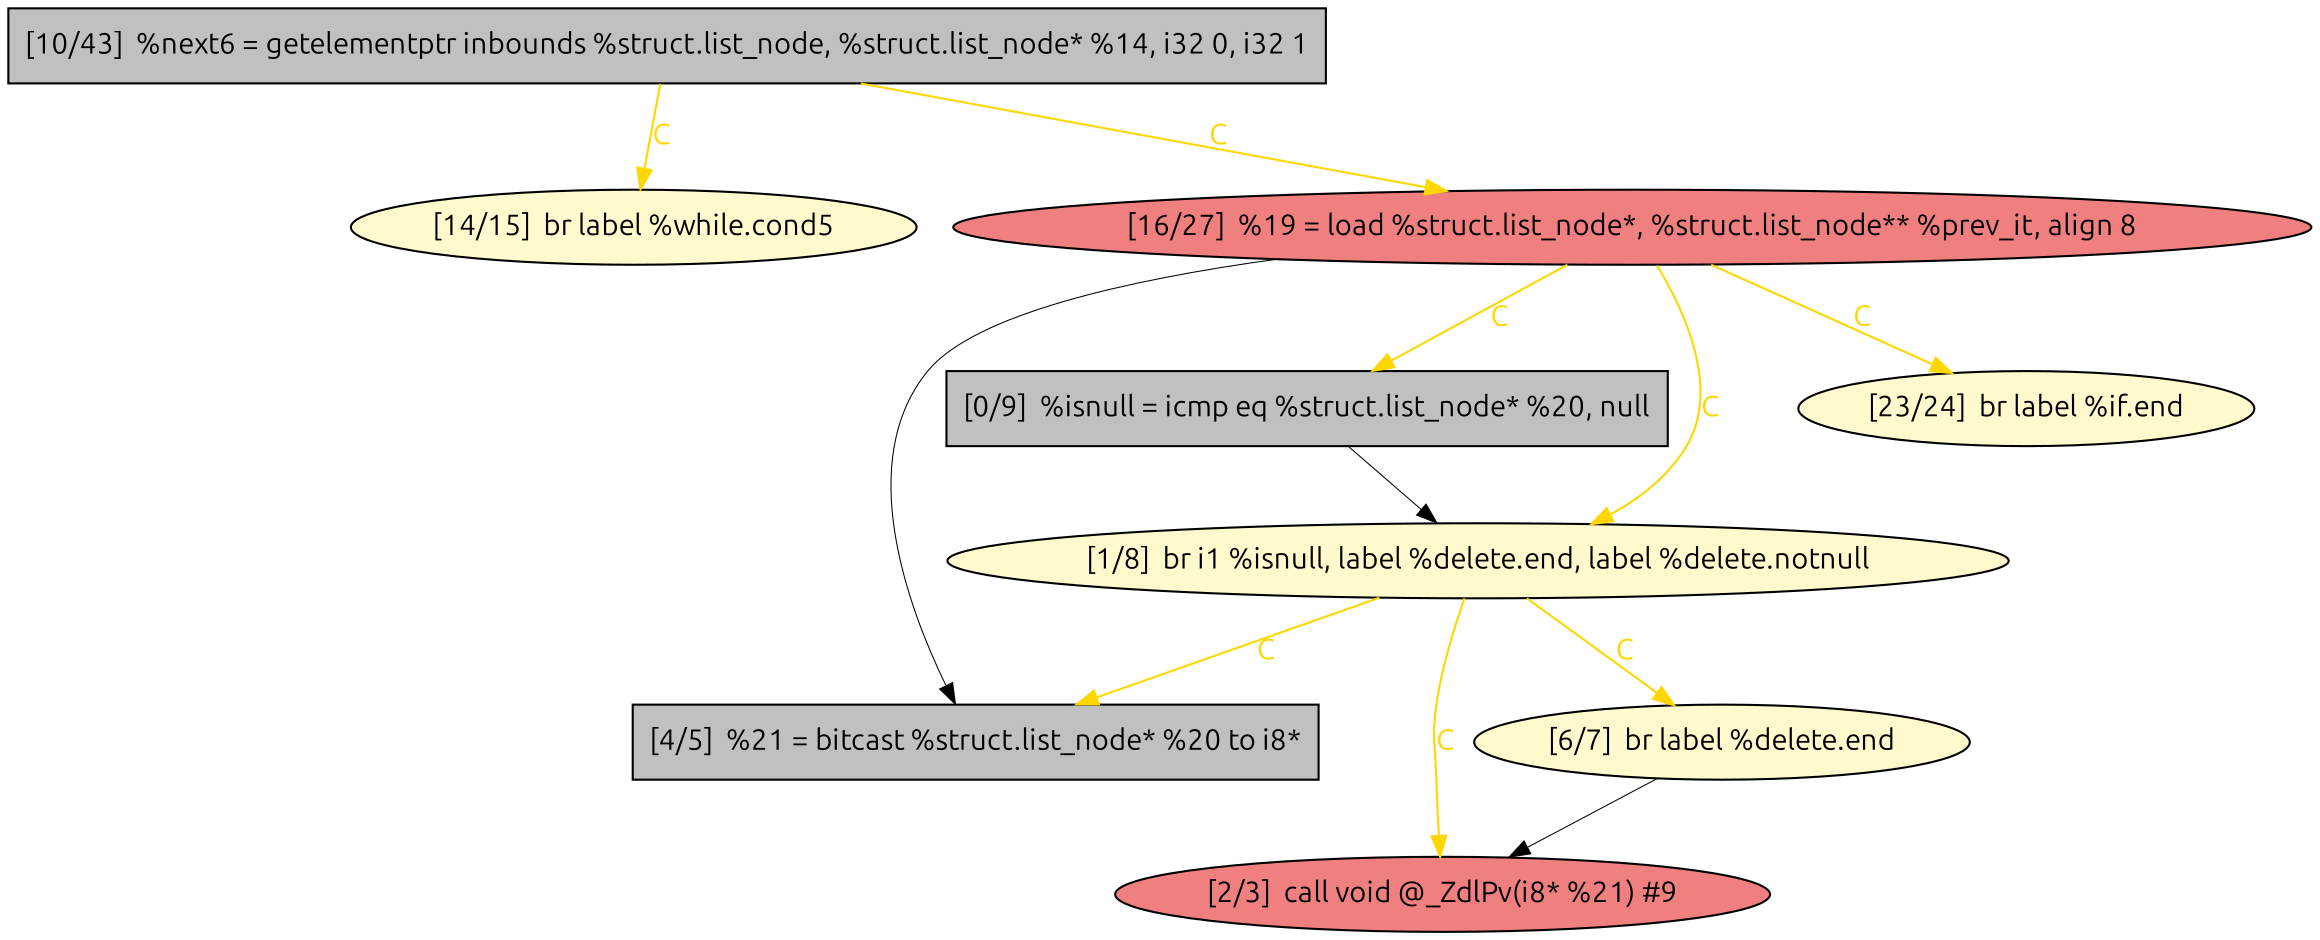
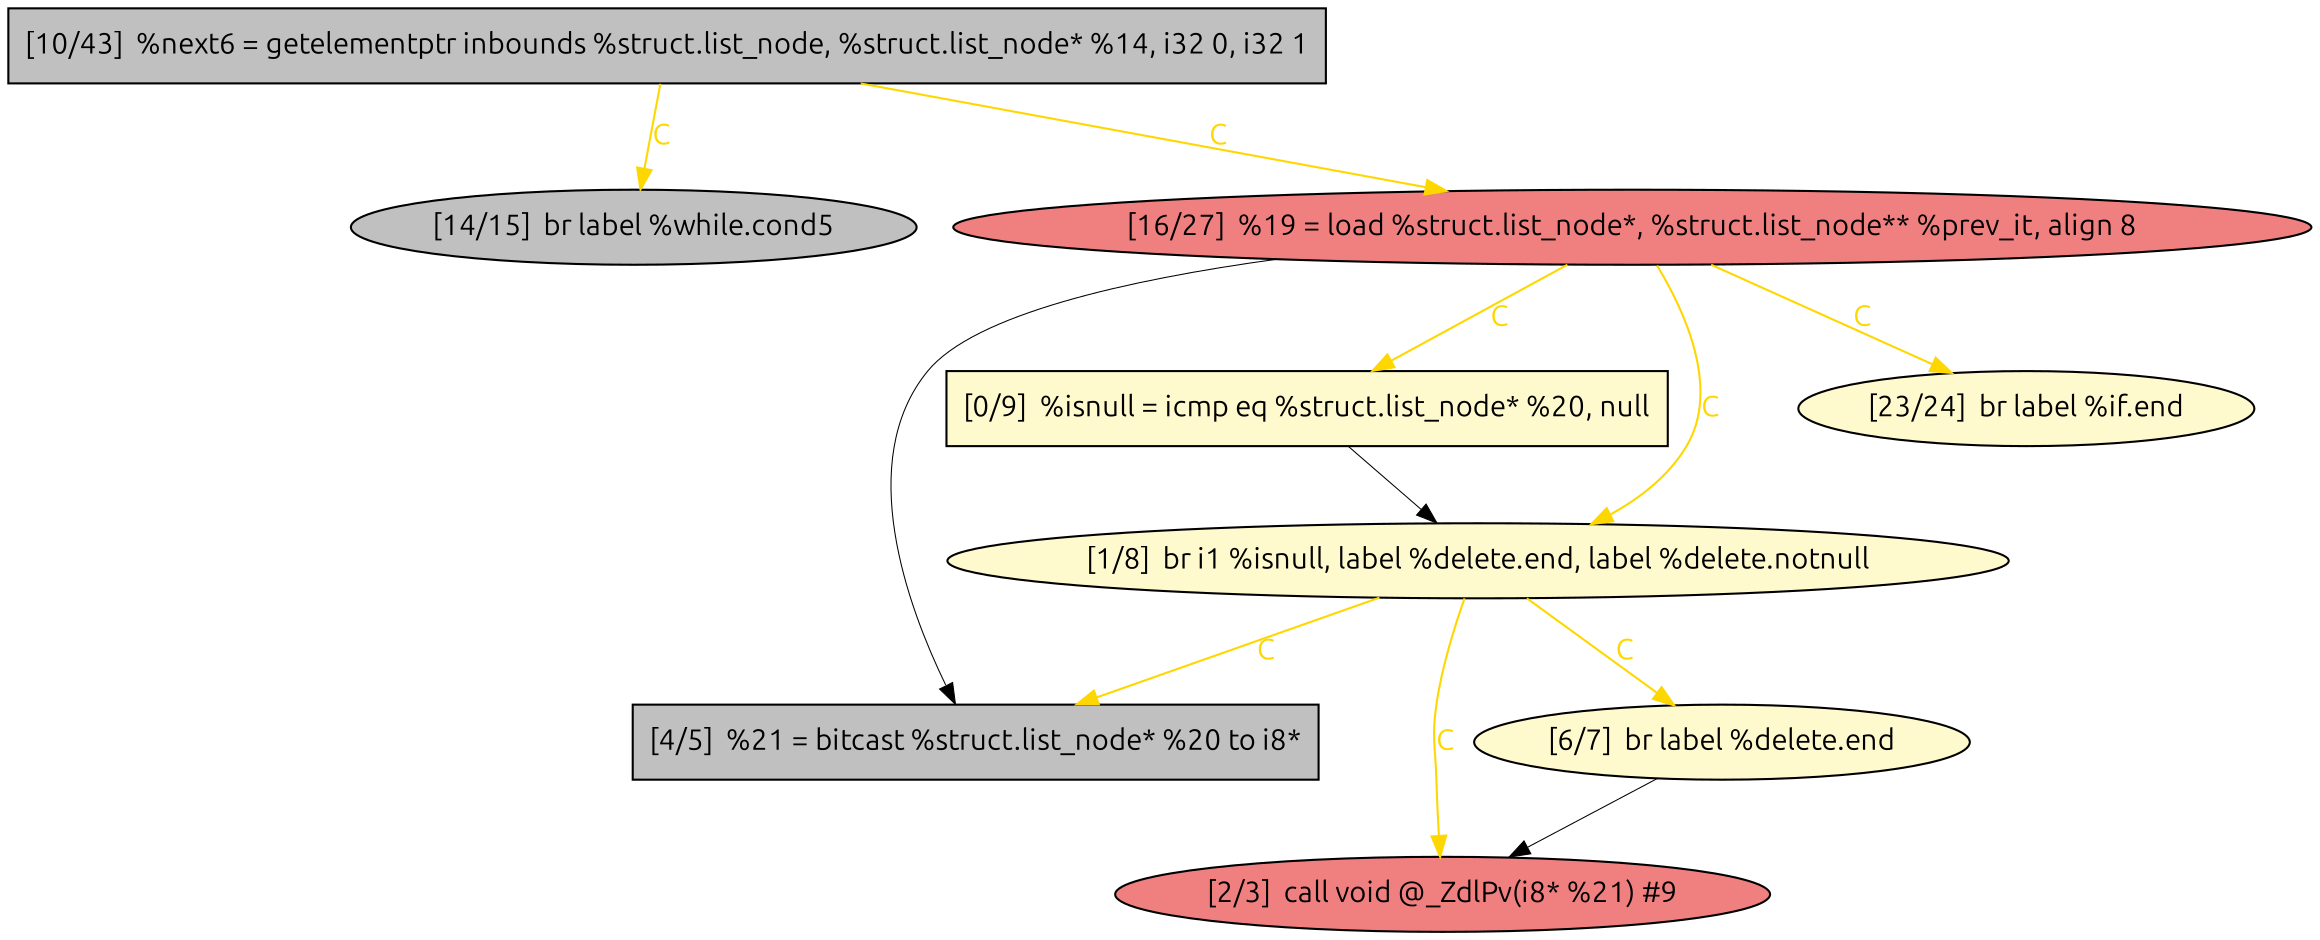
node "[14/15]  br label %while.cond5": fillcolor lemonchiffon -> grey
node "[0/9]  %isnull = icmp eq %struct.list_node* %20, null": fillcolor grey -> lemonchiffon
